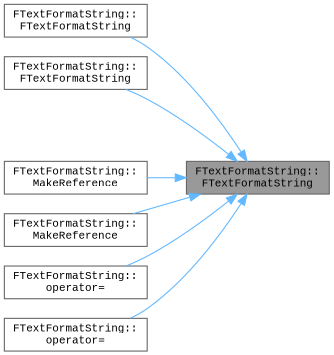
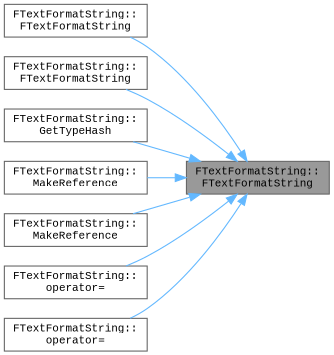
node "FTextFormatString:: GetTypeHash": added
